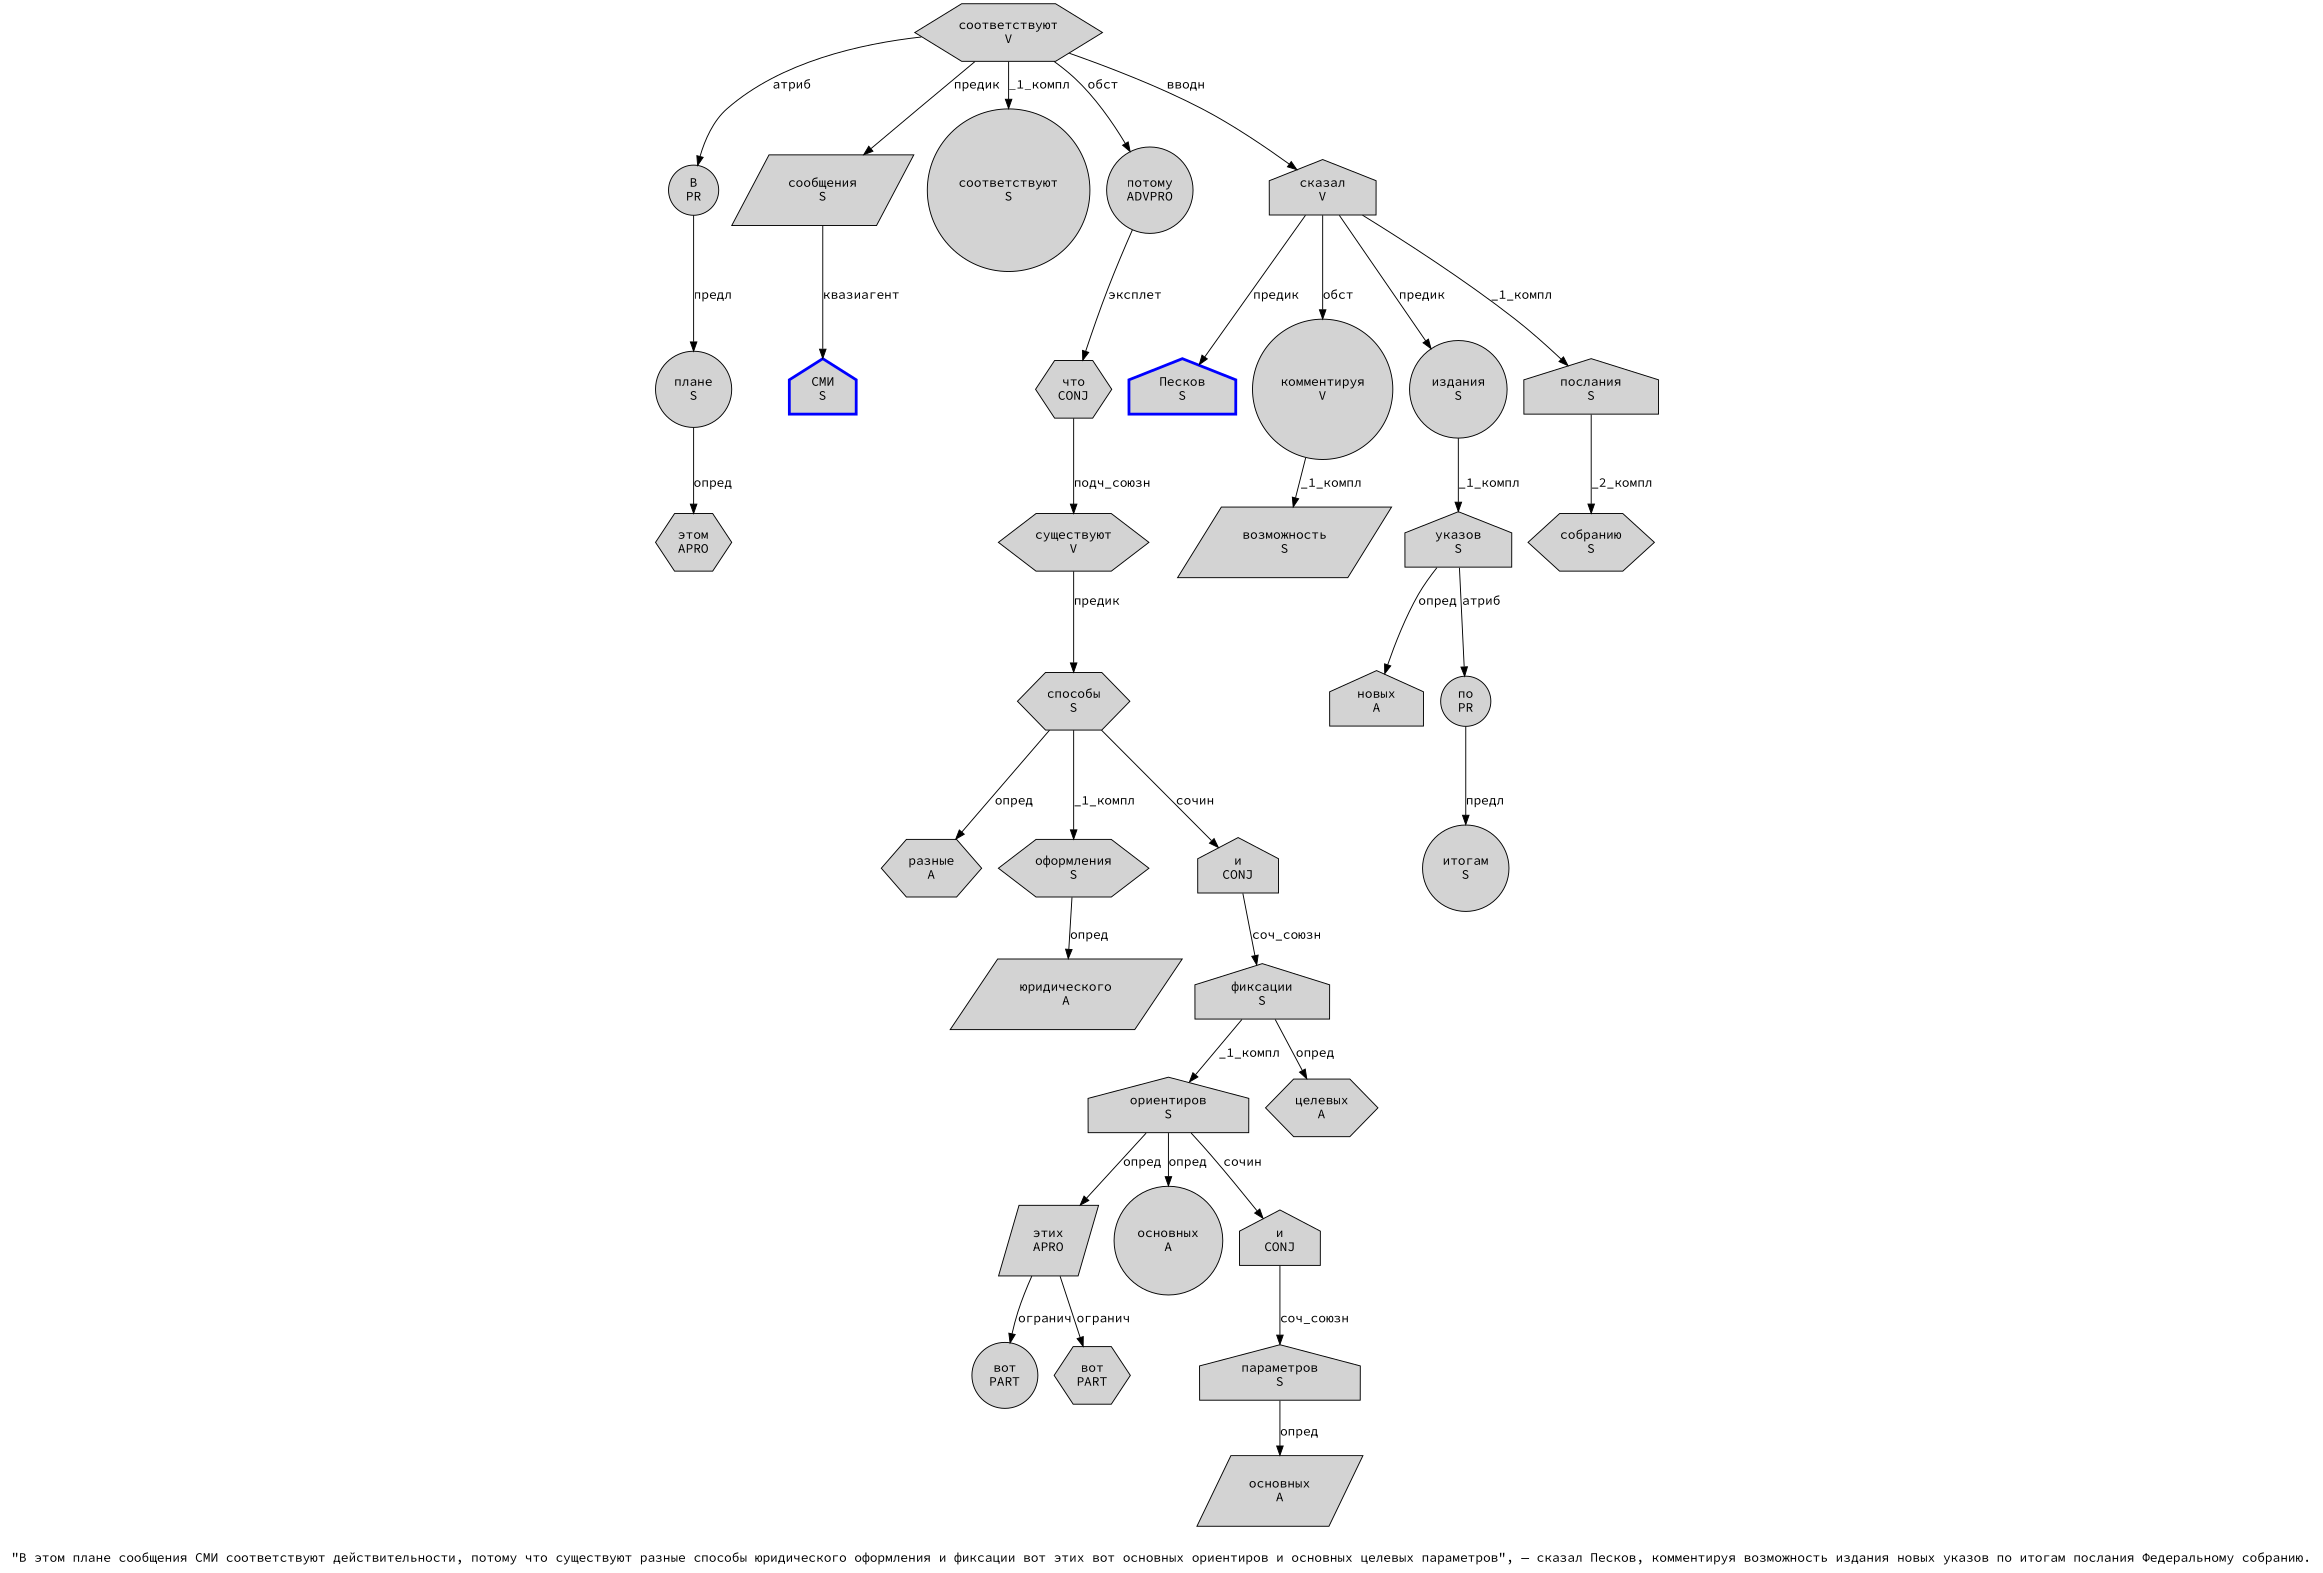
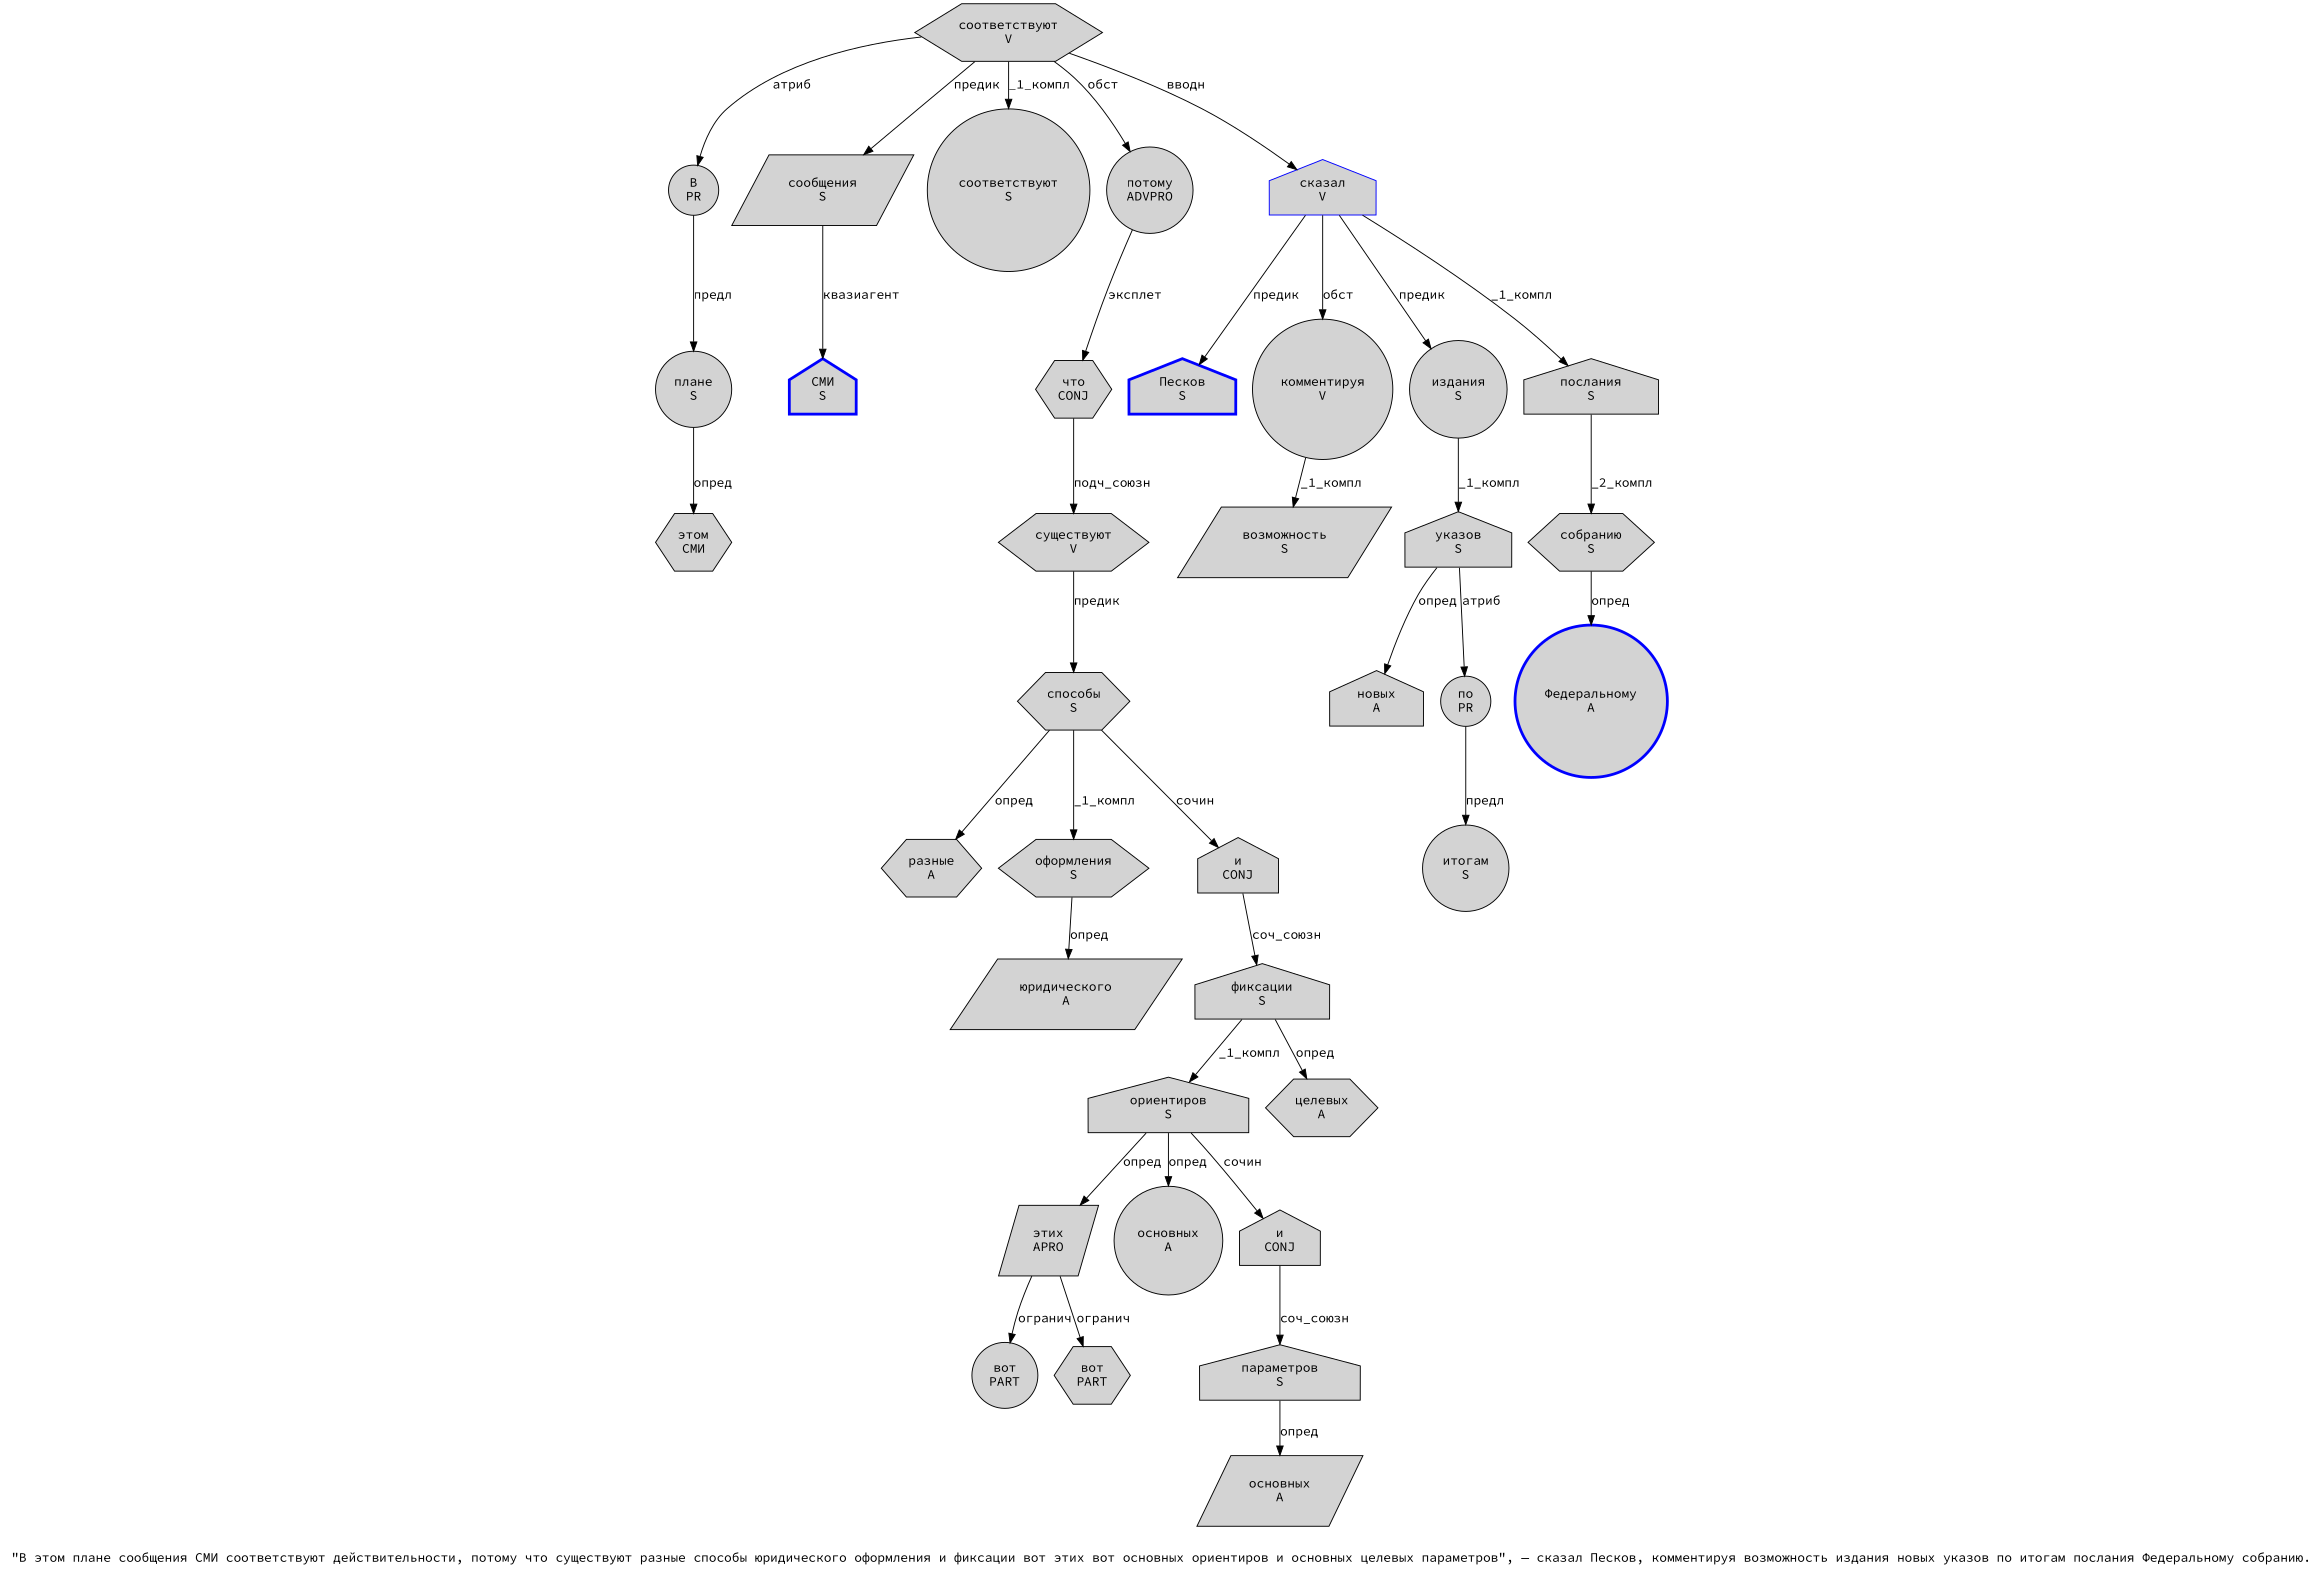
node "сказал V": color black -> blue
node "этом APRO": label "этом APRO" -> "этом СМИ"
node "Федеральному A": added
